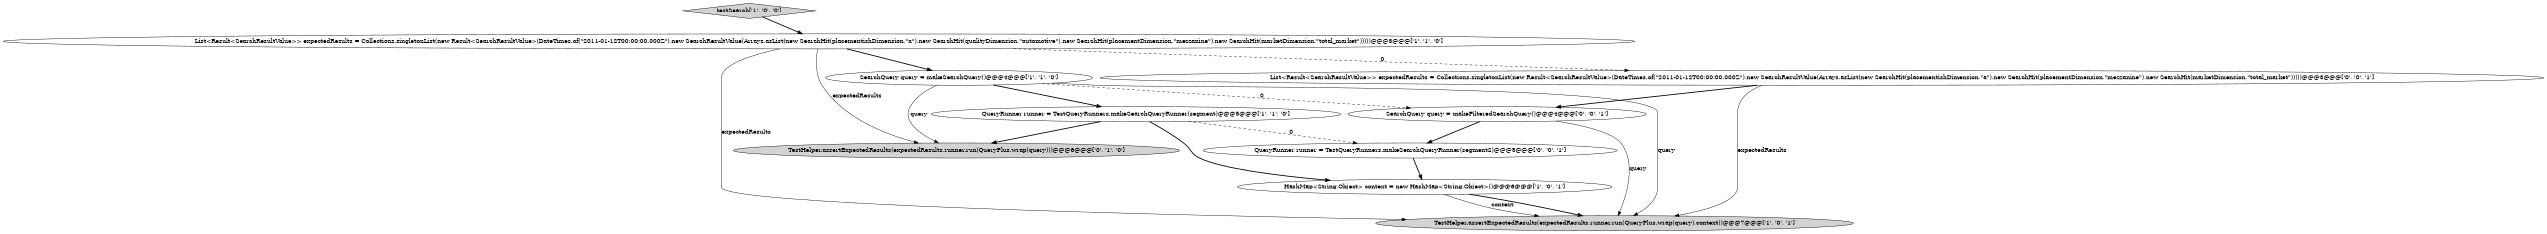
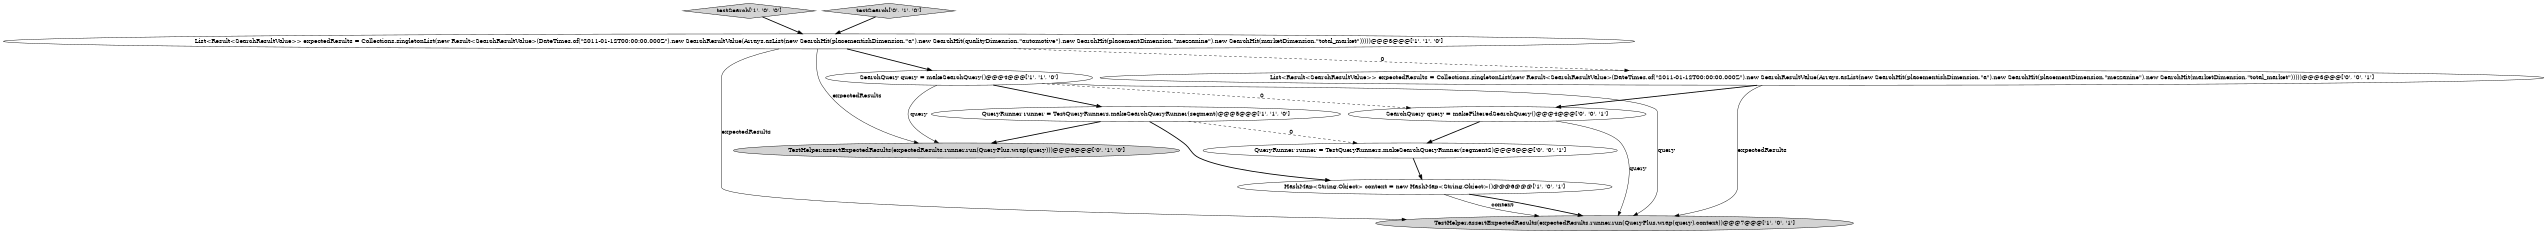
node "testSearch['0', '1', '0']": added
